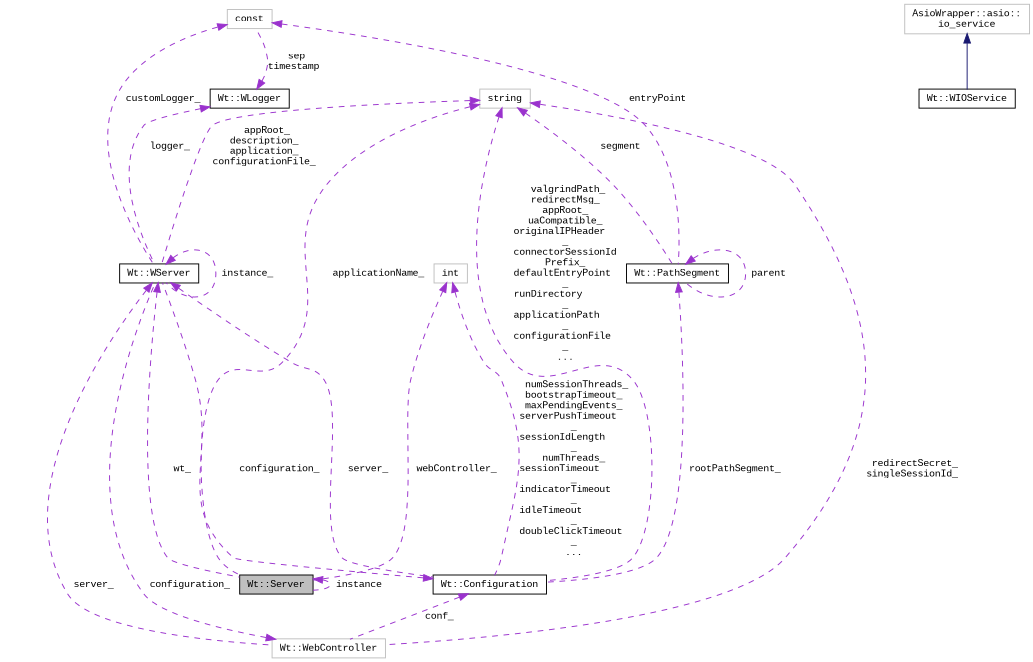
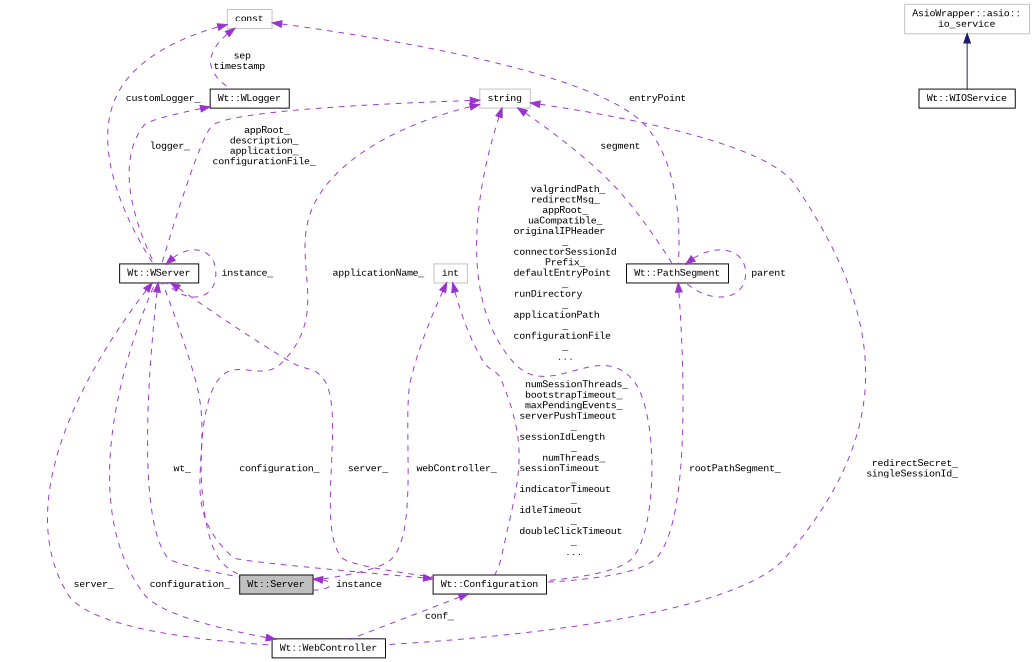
edge "const" -> "Wt::WLogger": reversed
node "Wt::WebController": color grey75 -> black
